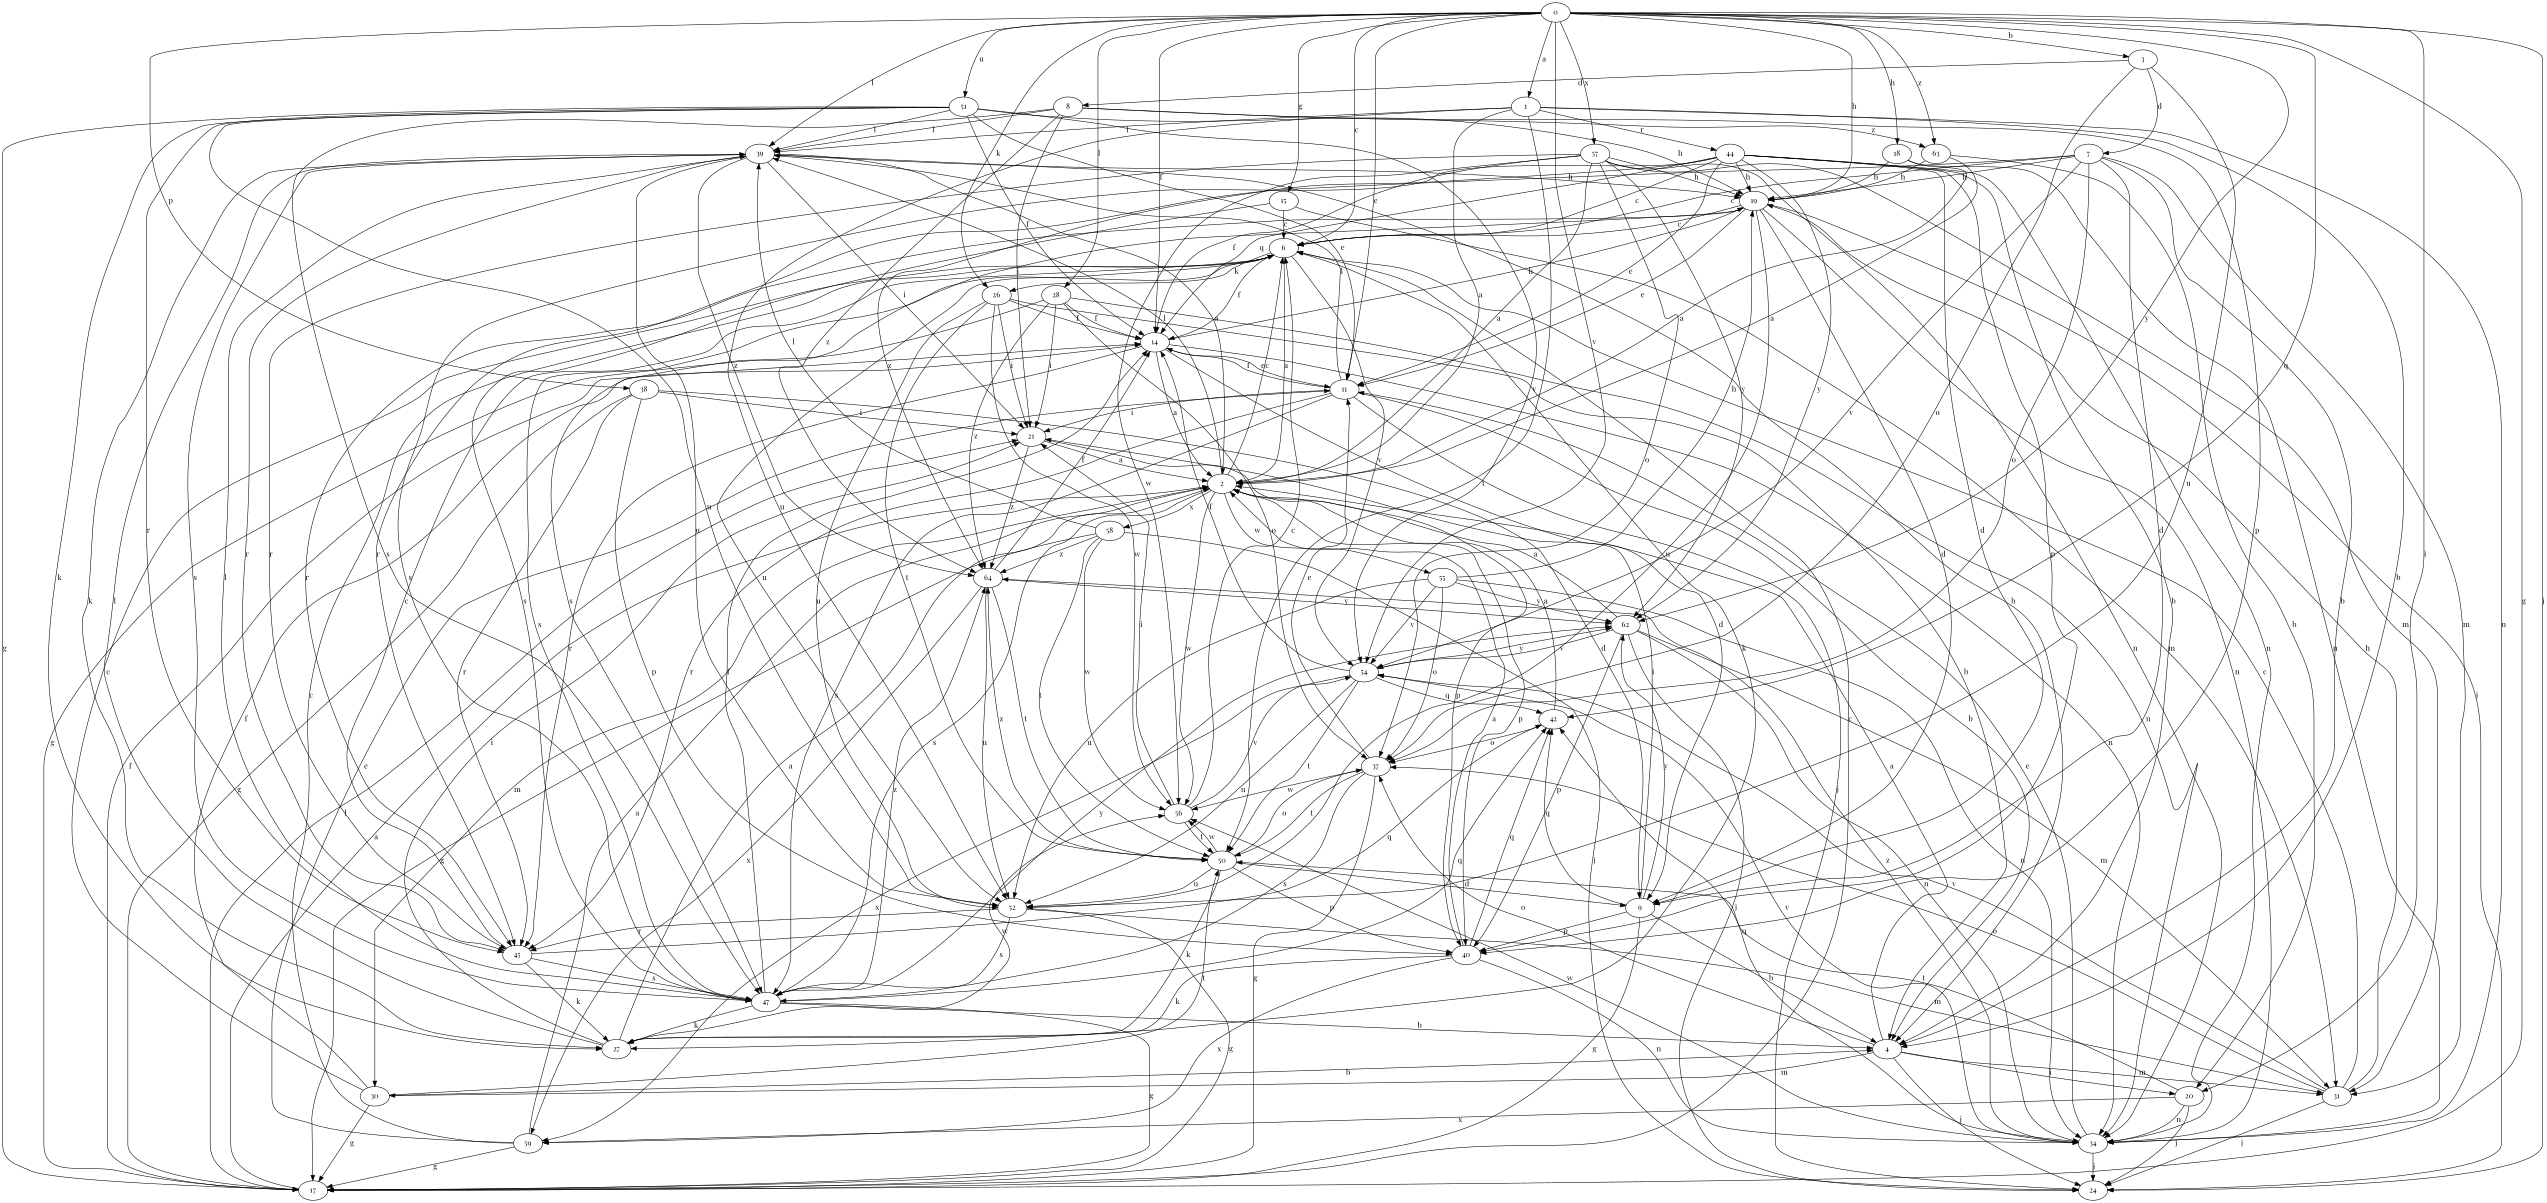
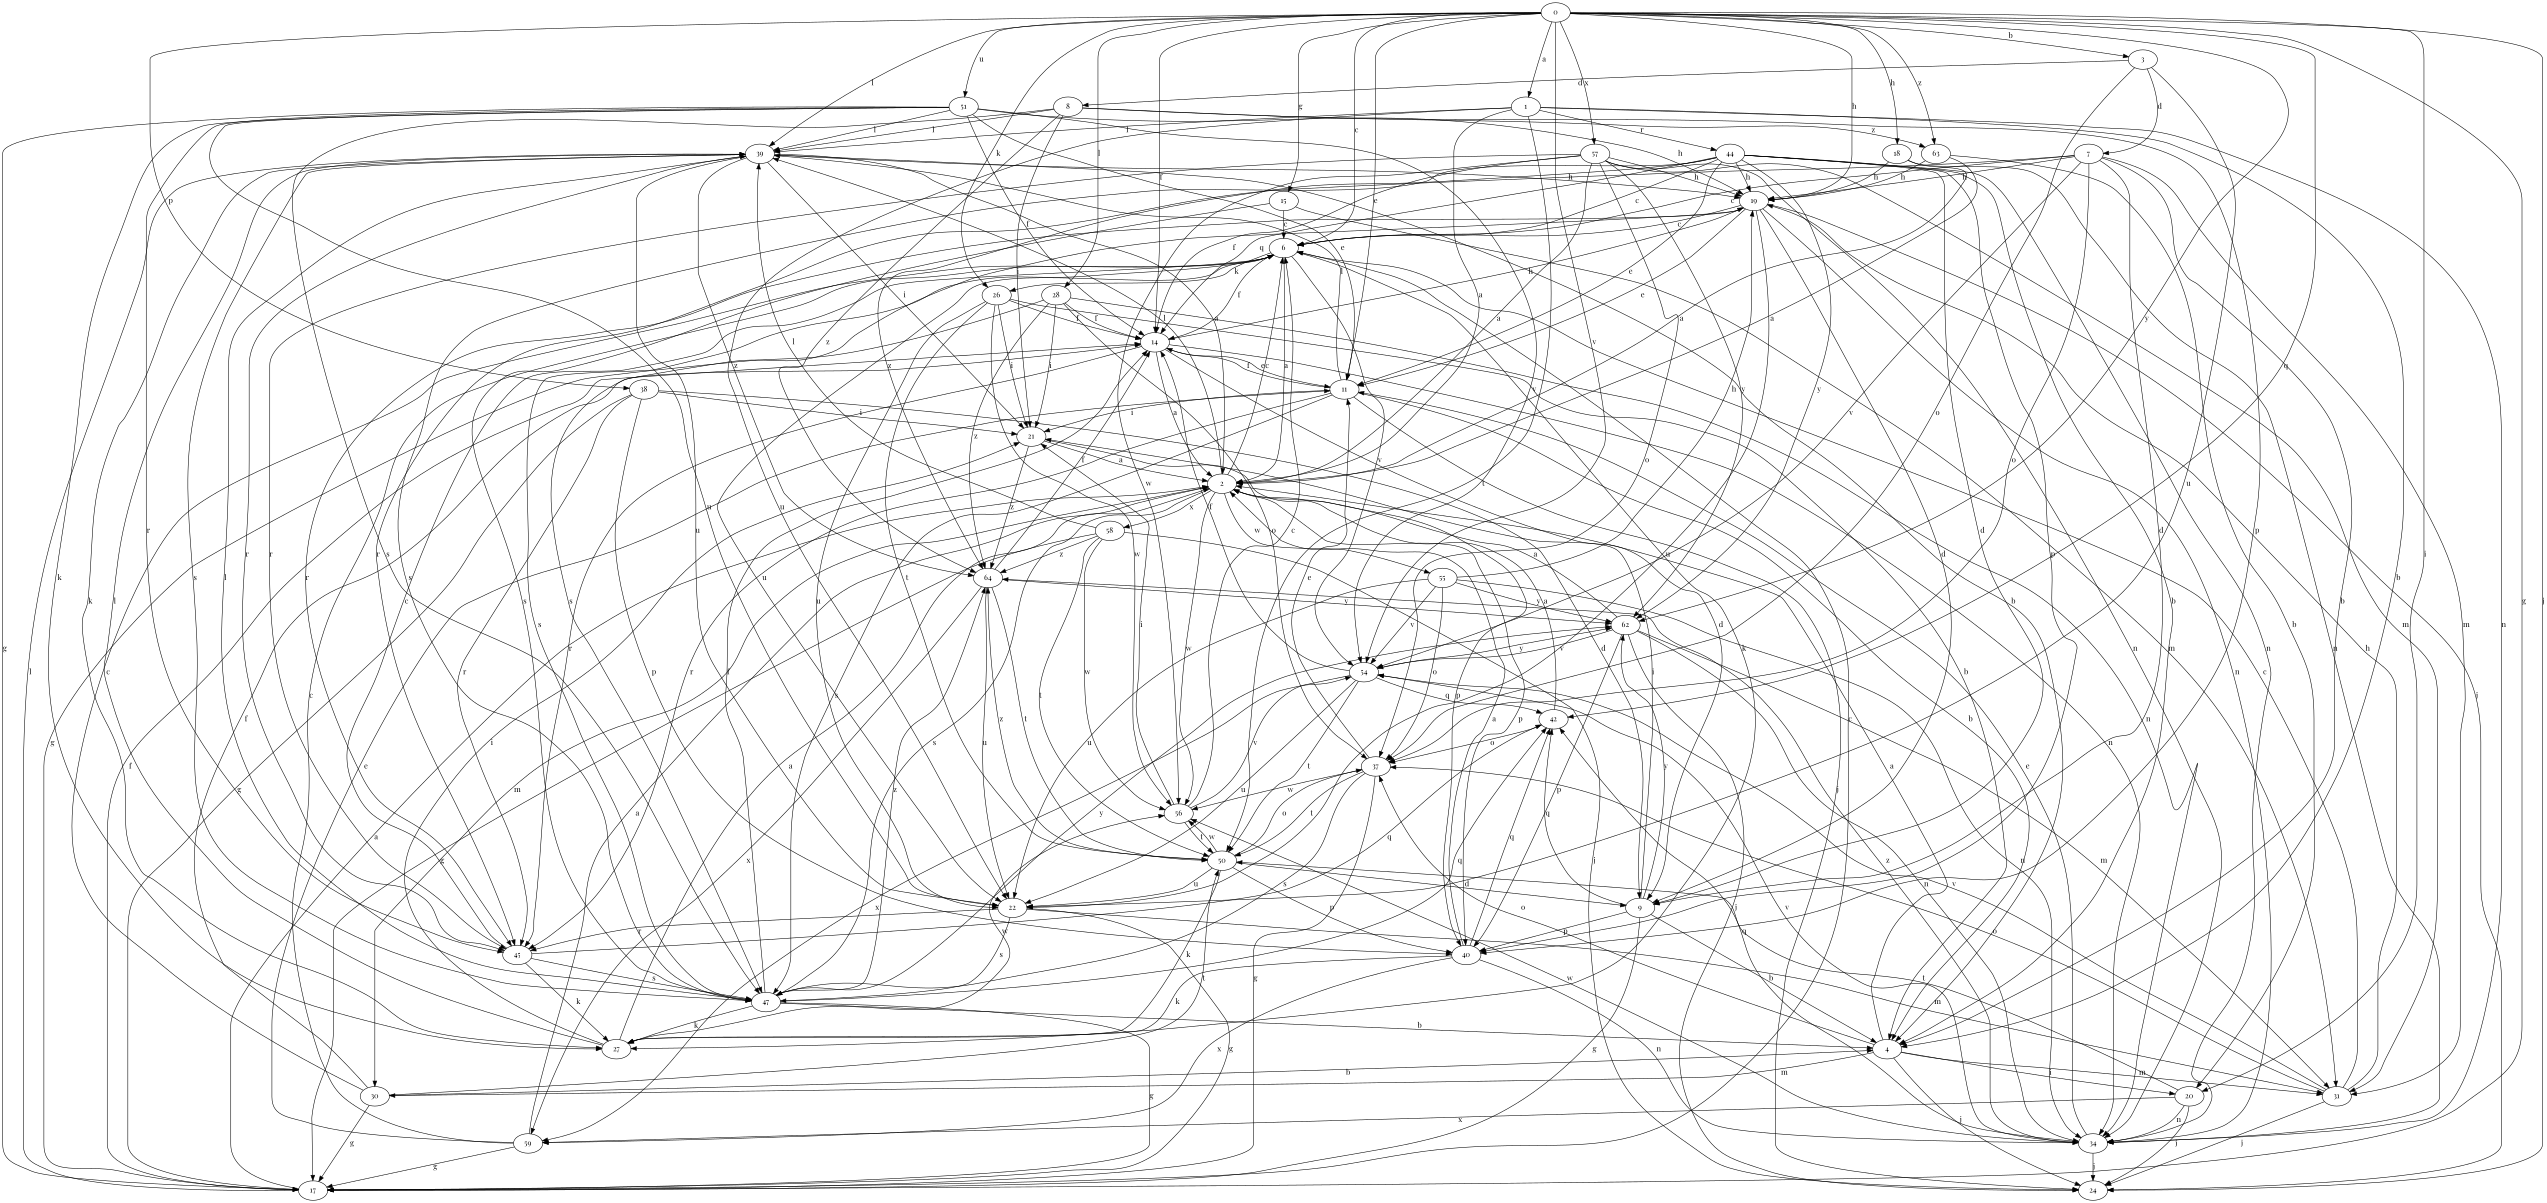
edge "17" -> "21": now "17" -> "39"
node "52": label "52" -> "22"
